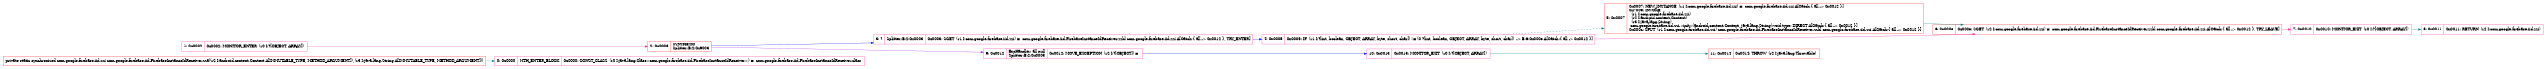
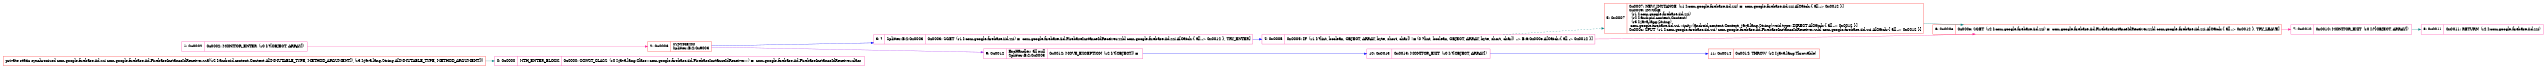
node "5: 0x0007": text "0x7009: INVOKE" -> "0x0009: INVOKE"
edge "10: 0x0013" -> "11: 0x0014": color teal -> blue
